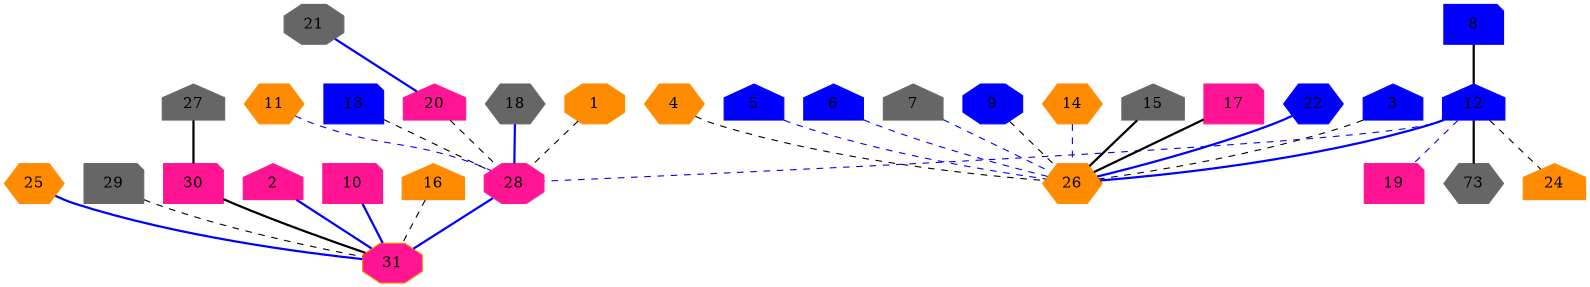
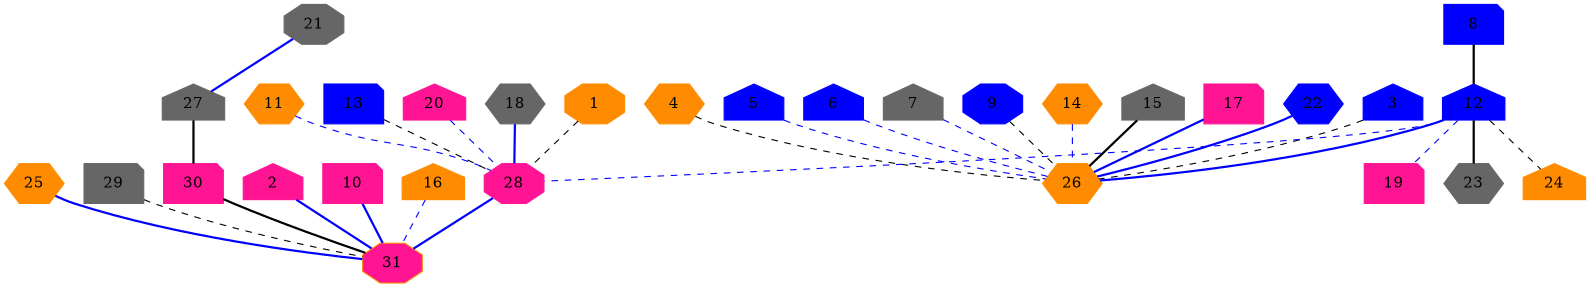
edge "21" -- "20": now "21" -- "27"
edge "20" -- "28": color black -> blue
edge "17" -- "26": color black -> blue
node "73": label "73" -> "23"
edge "16" -- "31": color black -> blue
